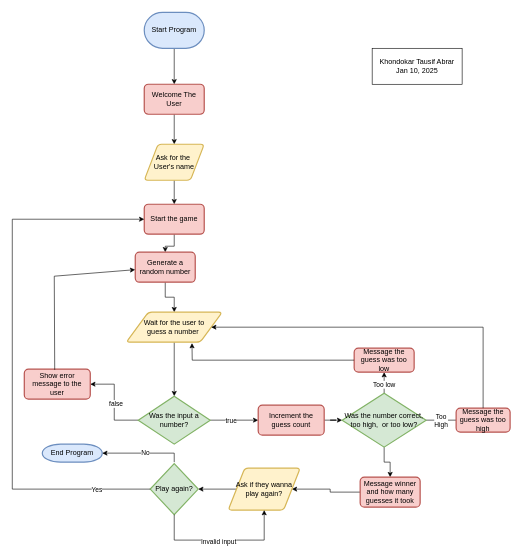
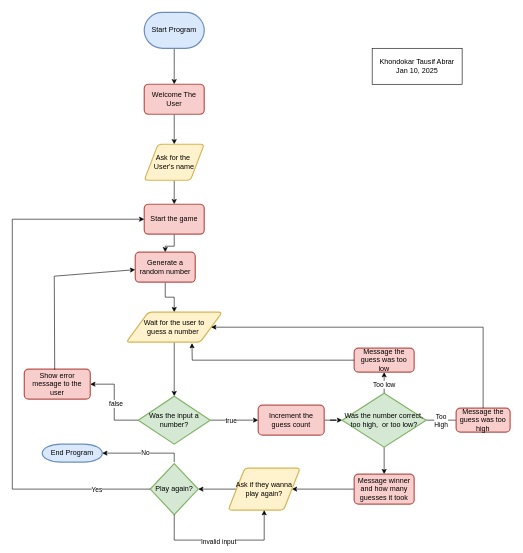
node "Message winner and how many guesses it took": moved (390, 492) -> (384, 489)
